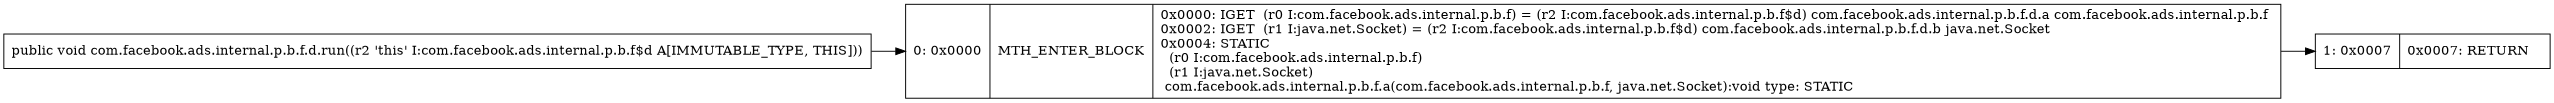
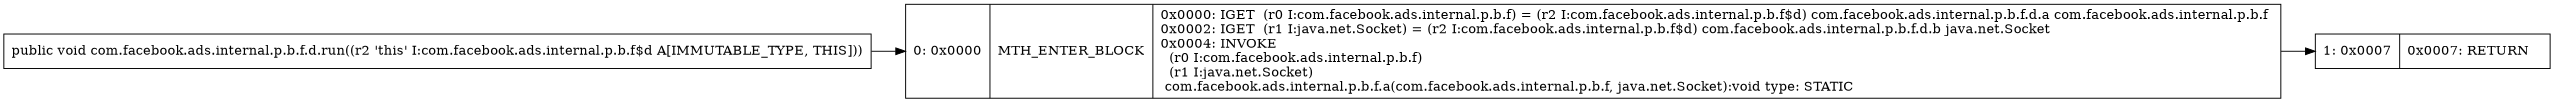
node "0: 0x0000": text "0x0004: STATIC" -> "0x0004: INVOKE"
